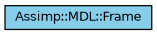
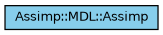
node "Assimp::MDL::Frame": label "Assimp::MDL::Frame" -> "Assimp::MDL::Assimp"
